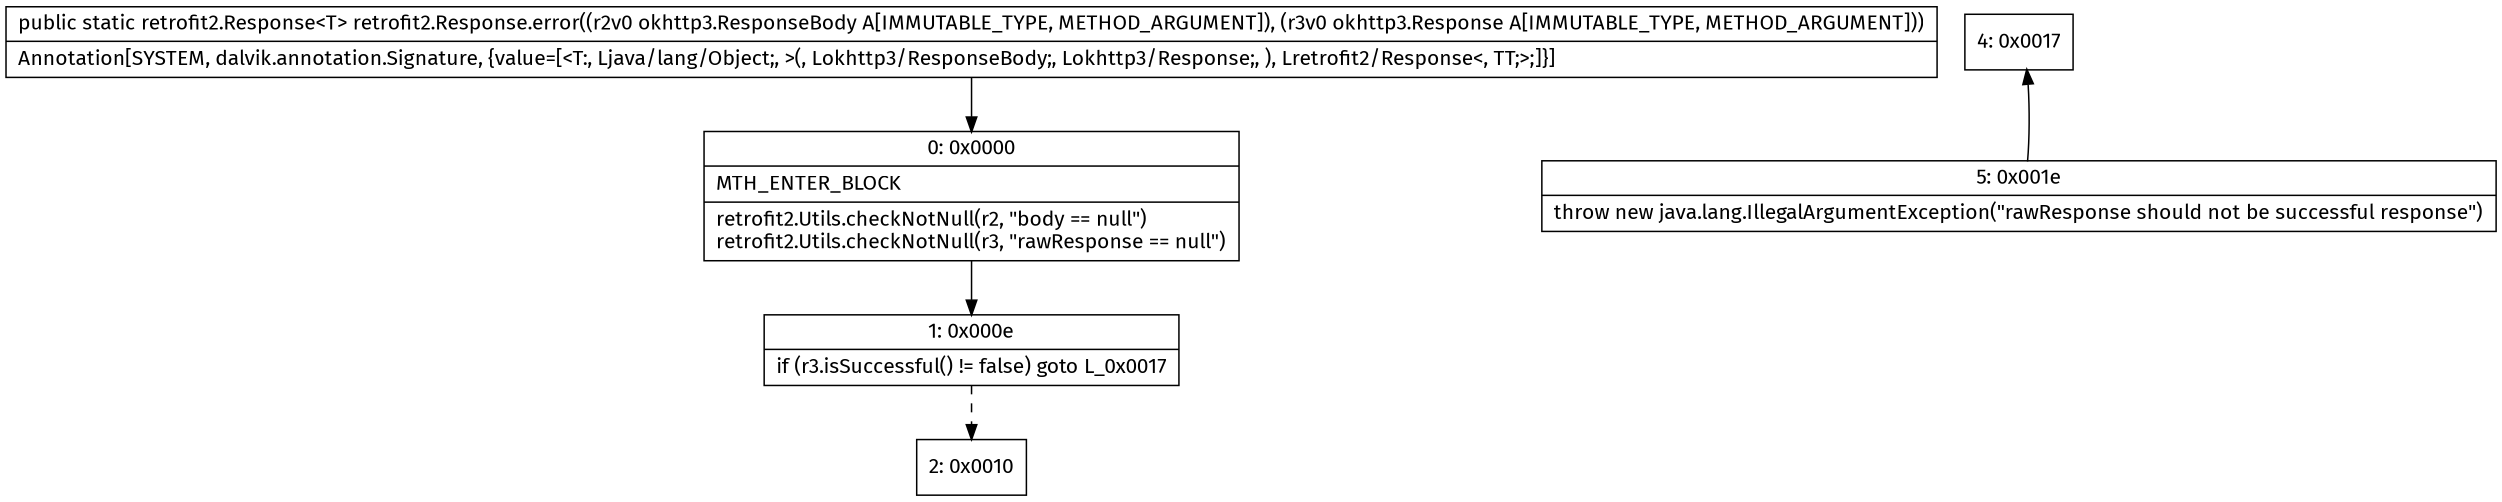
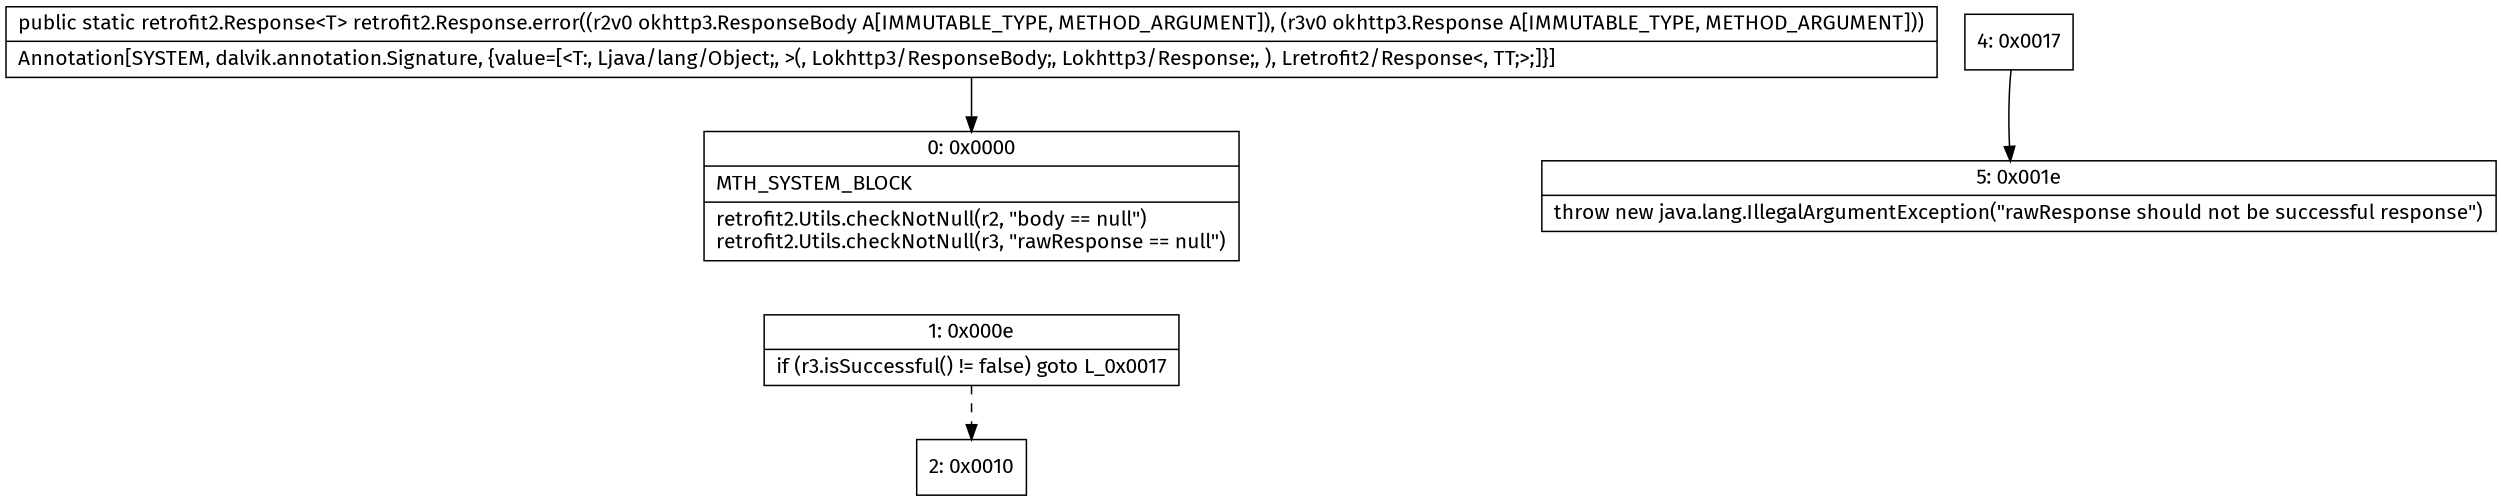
edge "5: 0x001e" -> "4: 0x0017": reversed
node "0: 0x0000": text "MTH_ENTER_BLOCK" -> "MTH_SYSTEM_BLOCK"
edge "0: 0x0000" -> "1: 0x000e": removed
